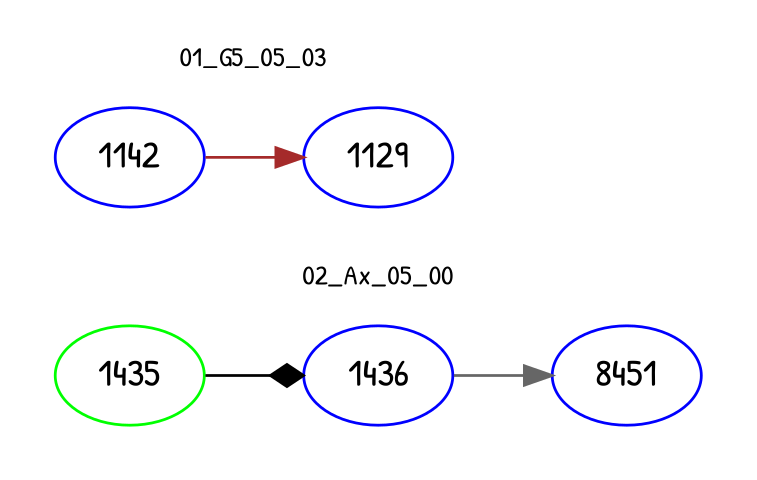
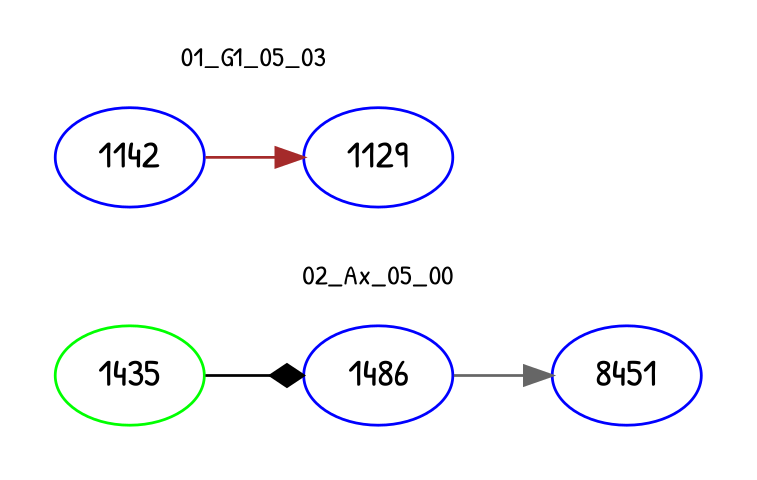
cluster "01_G5_05_03": label "01_G5_05_03" -> "01_G1_05_03"
node "1436": label "1436" -> "1486"
